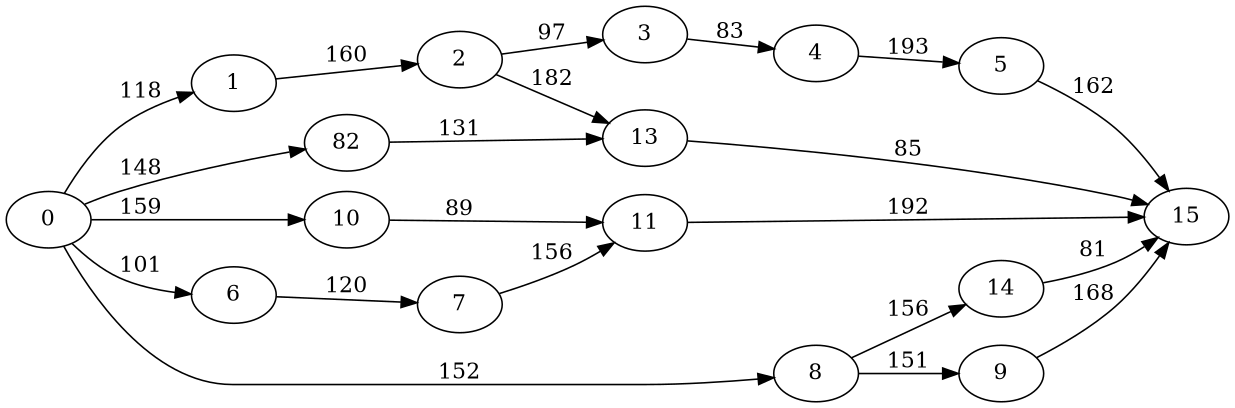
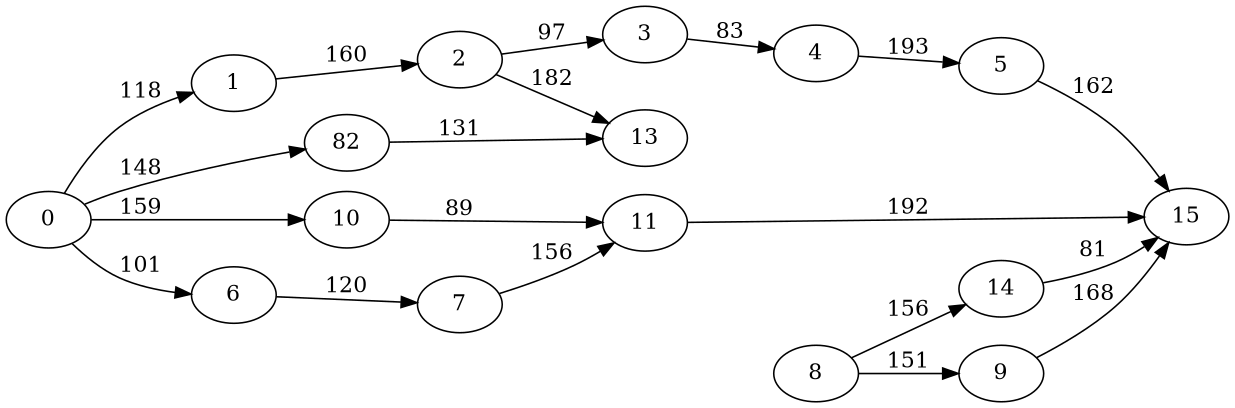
edge "13" -> "15": removed, label "85"
edge "0" -> "8": removed, label "152"
